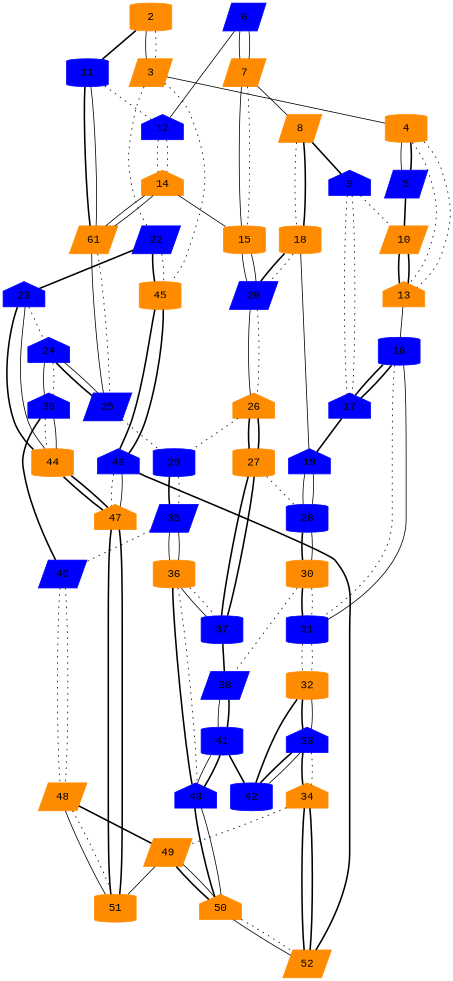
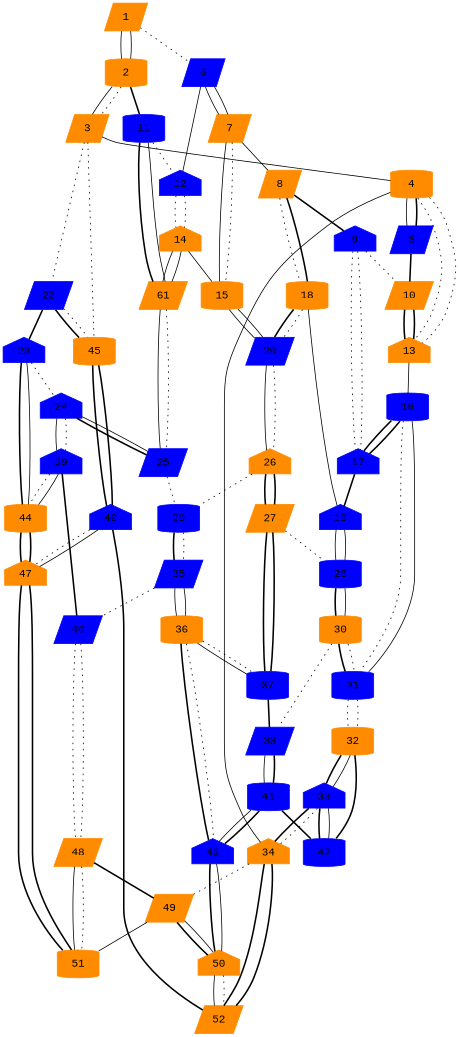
node "1": added
node "27": shape cylinder -> parallelogram
edge "4" -- "34": added
